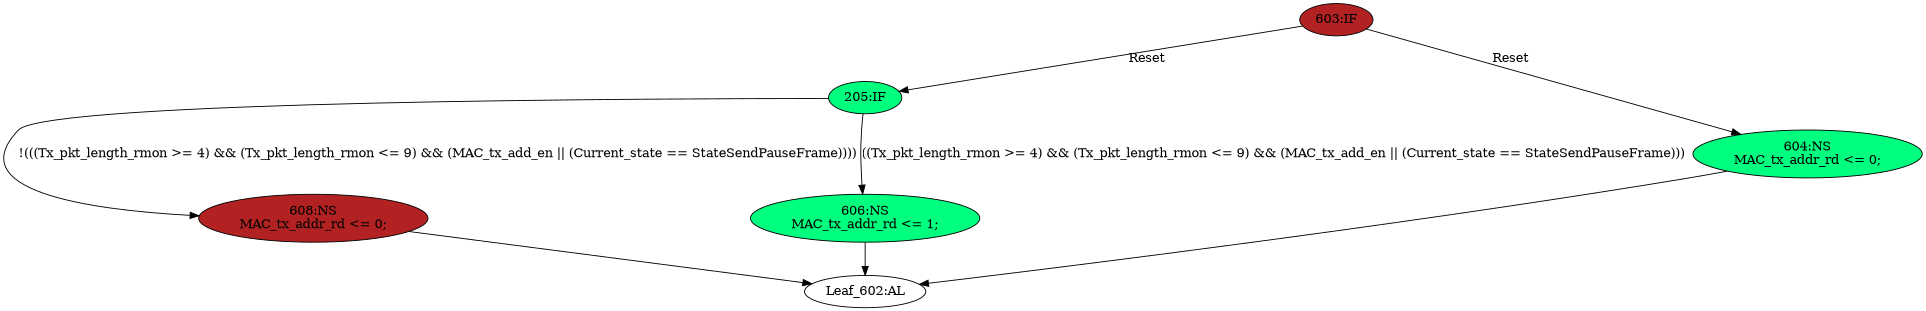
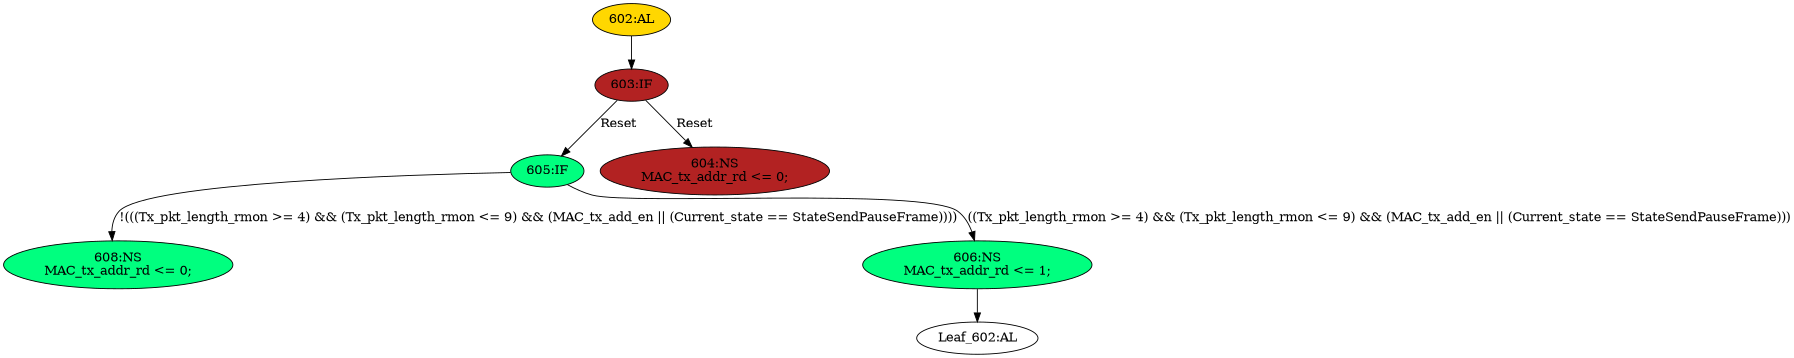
node "602:AL": added
node "205:IF": label "205:IF" -> "605:IF"
node "604:NS MAC_tx_addr_rd <= 0;": fillcolor springgreen -> firebrick
node "608:NS MAC_tx_addr_rd <= 0;": fillcolor firebrick -> springgreen
edge "604:NS MAC_tx_addr_rd <= 0;" -> "Leaf_602:AL": removed
edge "608:NS MAC_tx_addr_rd <= 0;" -> "Leaf_602:AL": removed
